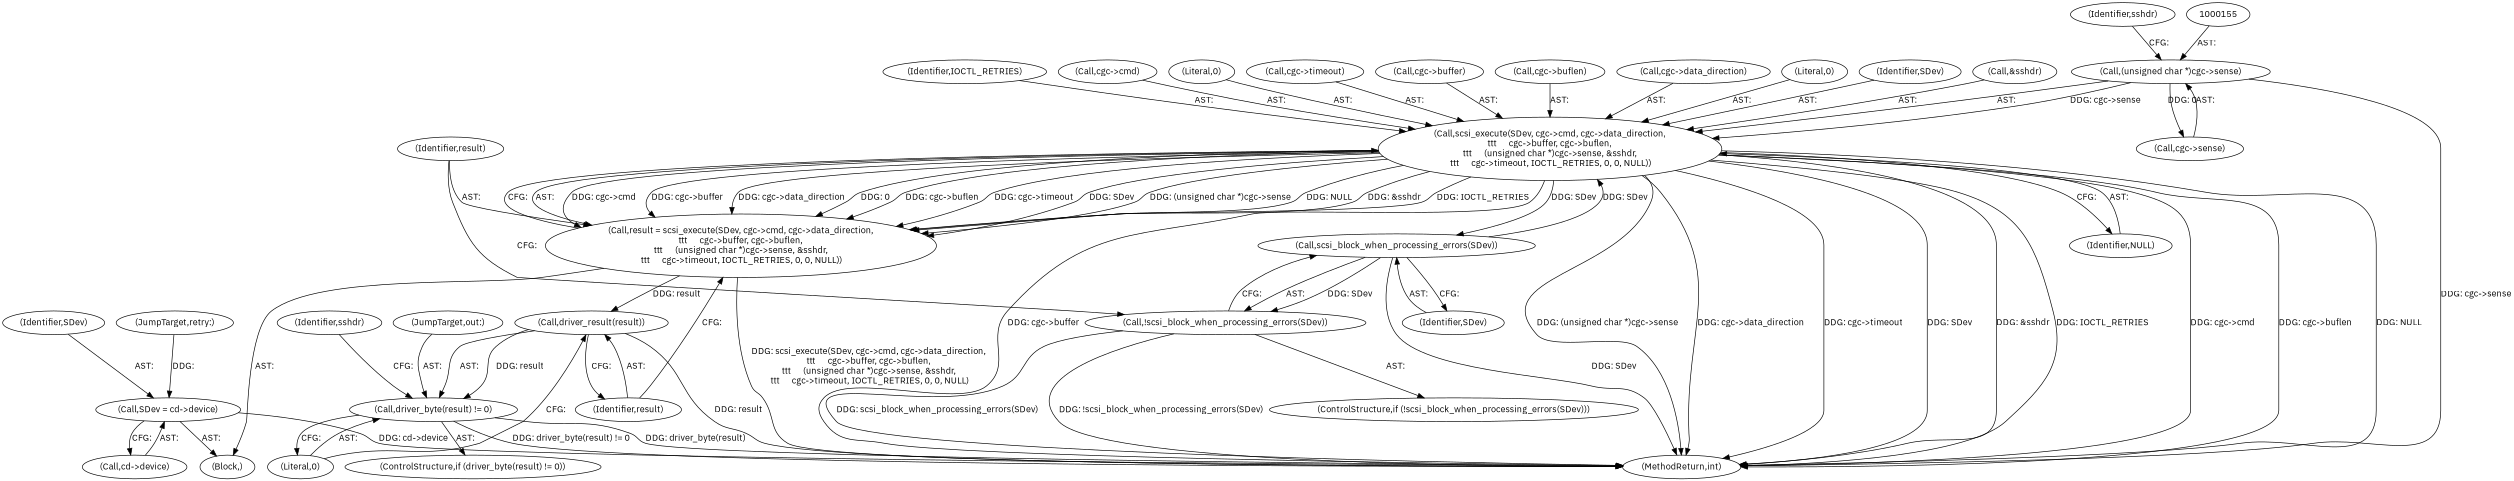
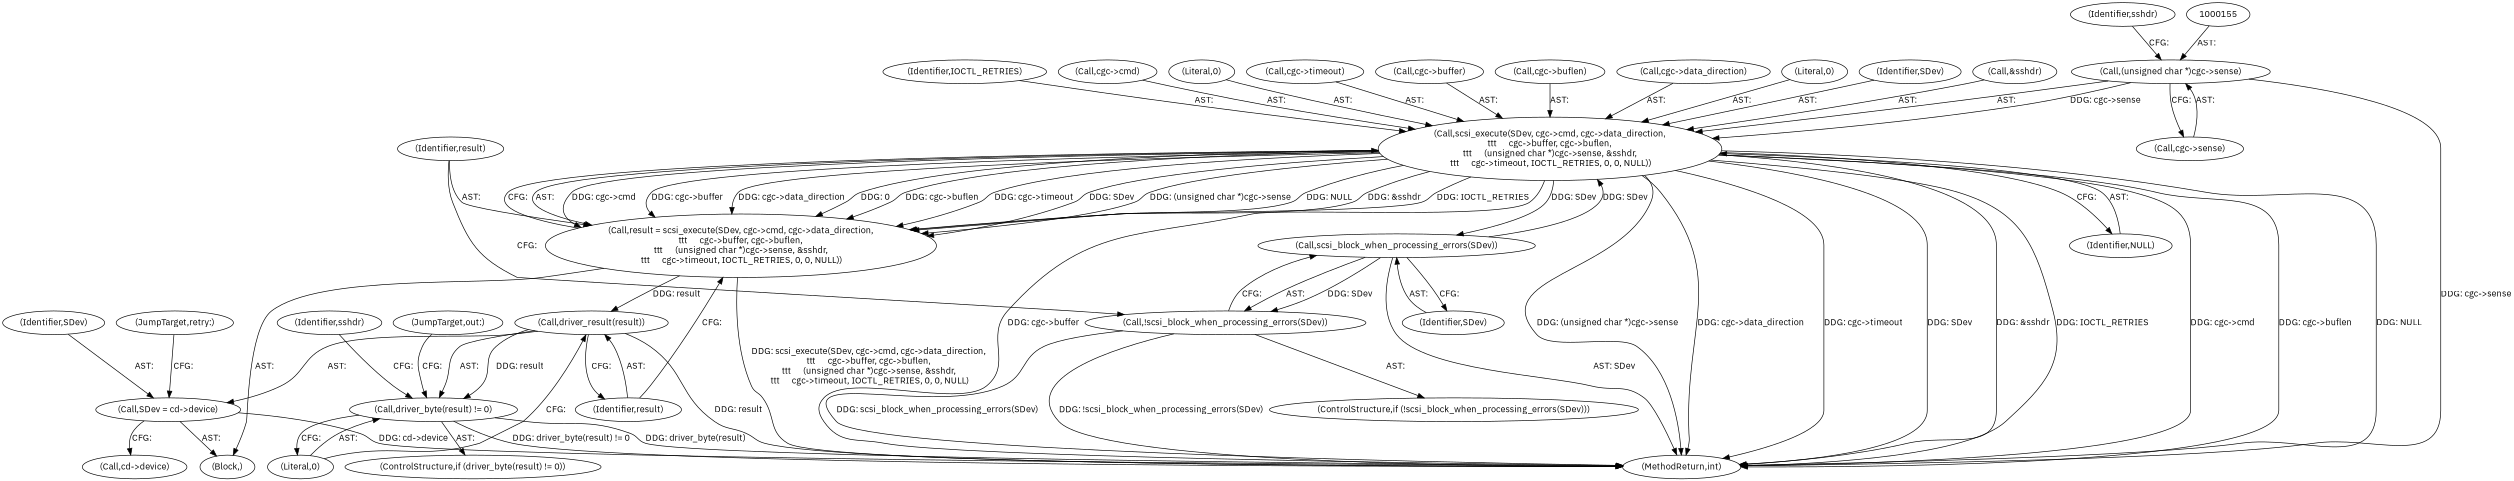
edge "(Call,(unsigned char *)cgc->sense)" -> "(Call,cgc->sense)": label "DDG: 0" -> "CFG: "
edge "(JumpTarget,retry:)" -> "(Call,SDev = cd->device)": label "DDG: " -> "CFG: "
edge "(JumpTarget,out:)" -> "(Call,driver_byte(result) != 0)": label "AST: " -> "CFG: "
edge "(Call,scsi_block_when_processing_errors(SDev))" -> "(MethodReturn,int)": label "DDG: SDev" -> "AST: SDev"
edge "(Call,cd->device)" -> "(Call,SDev = cd->device)": now "(Call,driver_result(result))" -> "(Call,SDev = cd->device)"
